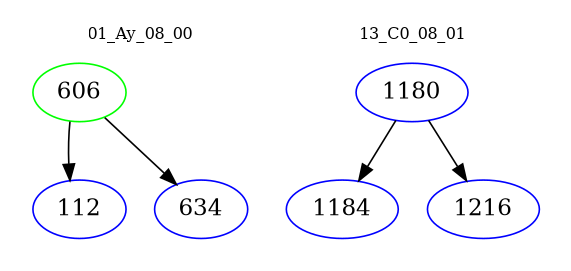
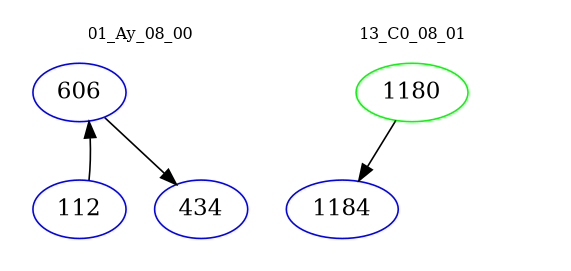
node "606": color green -> blue
node "1180": color blue -> green
edge "606" -> "112": reversed
node "634": label "634" -> "434"
node "1216": removed
